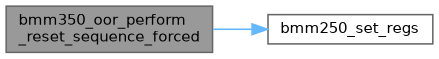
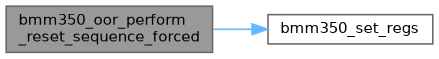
node "bmm250_set_regs": label "bmm250_set_regs" -> "bmm350_set_regs"
